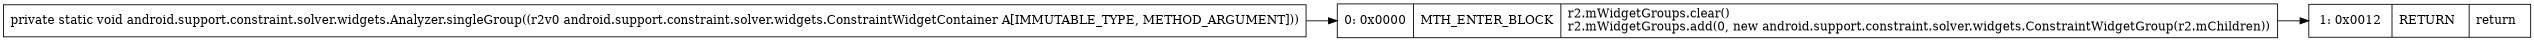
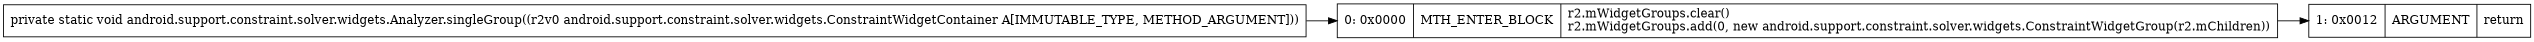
node "1: 0x0012": text "RETURN" -> "ARGUMENT"
